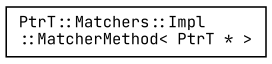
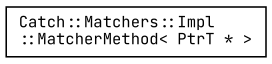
node "PtrT::Matchers::Impl ::MatcherMethod< PtrT * >": label "PtrT::Matchers::Impl ::MatcherMethod< PtrT * >" -> "Catch::Matchers::Impl ::MatcherMethod< PtrT * >"
